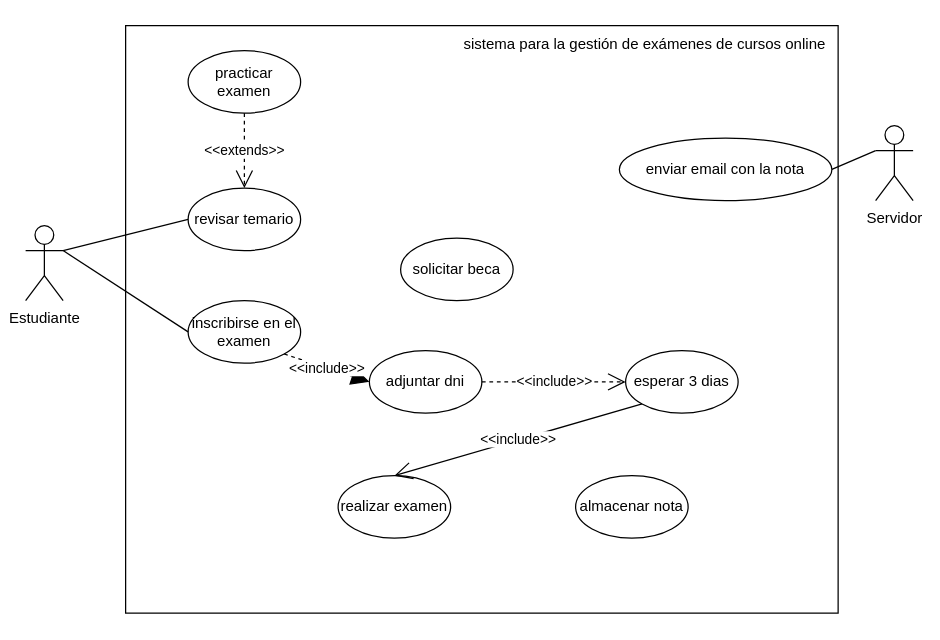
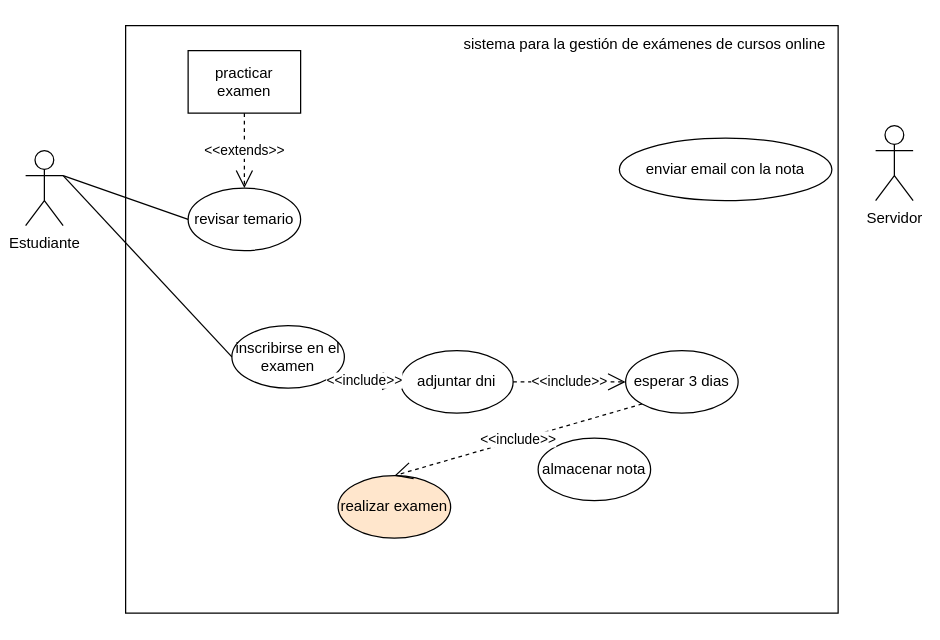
node "practicar examen": shape ellipse -> rectangle
edge "Servidor" -- "enviar email con la nota": removed
node "Estudiante": moved (44, 263) -> (44, 188)
node "solicitar beca": removed
node "inscribirse en el examen": moved (244, 332) -> (288, 357)
node "adjuntar dni": moved (426, 382) -> (457, 382)
edge "esperar 3 dias" -> "realizar examen": style solid -> dashed
node "realizar examen": fillcolor #ffffff -> #ffe6cc
node "almacenar nota": moved (632, 507) -> (594, 469)
